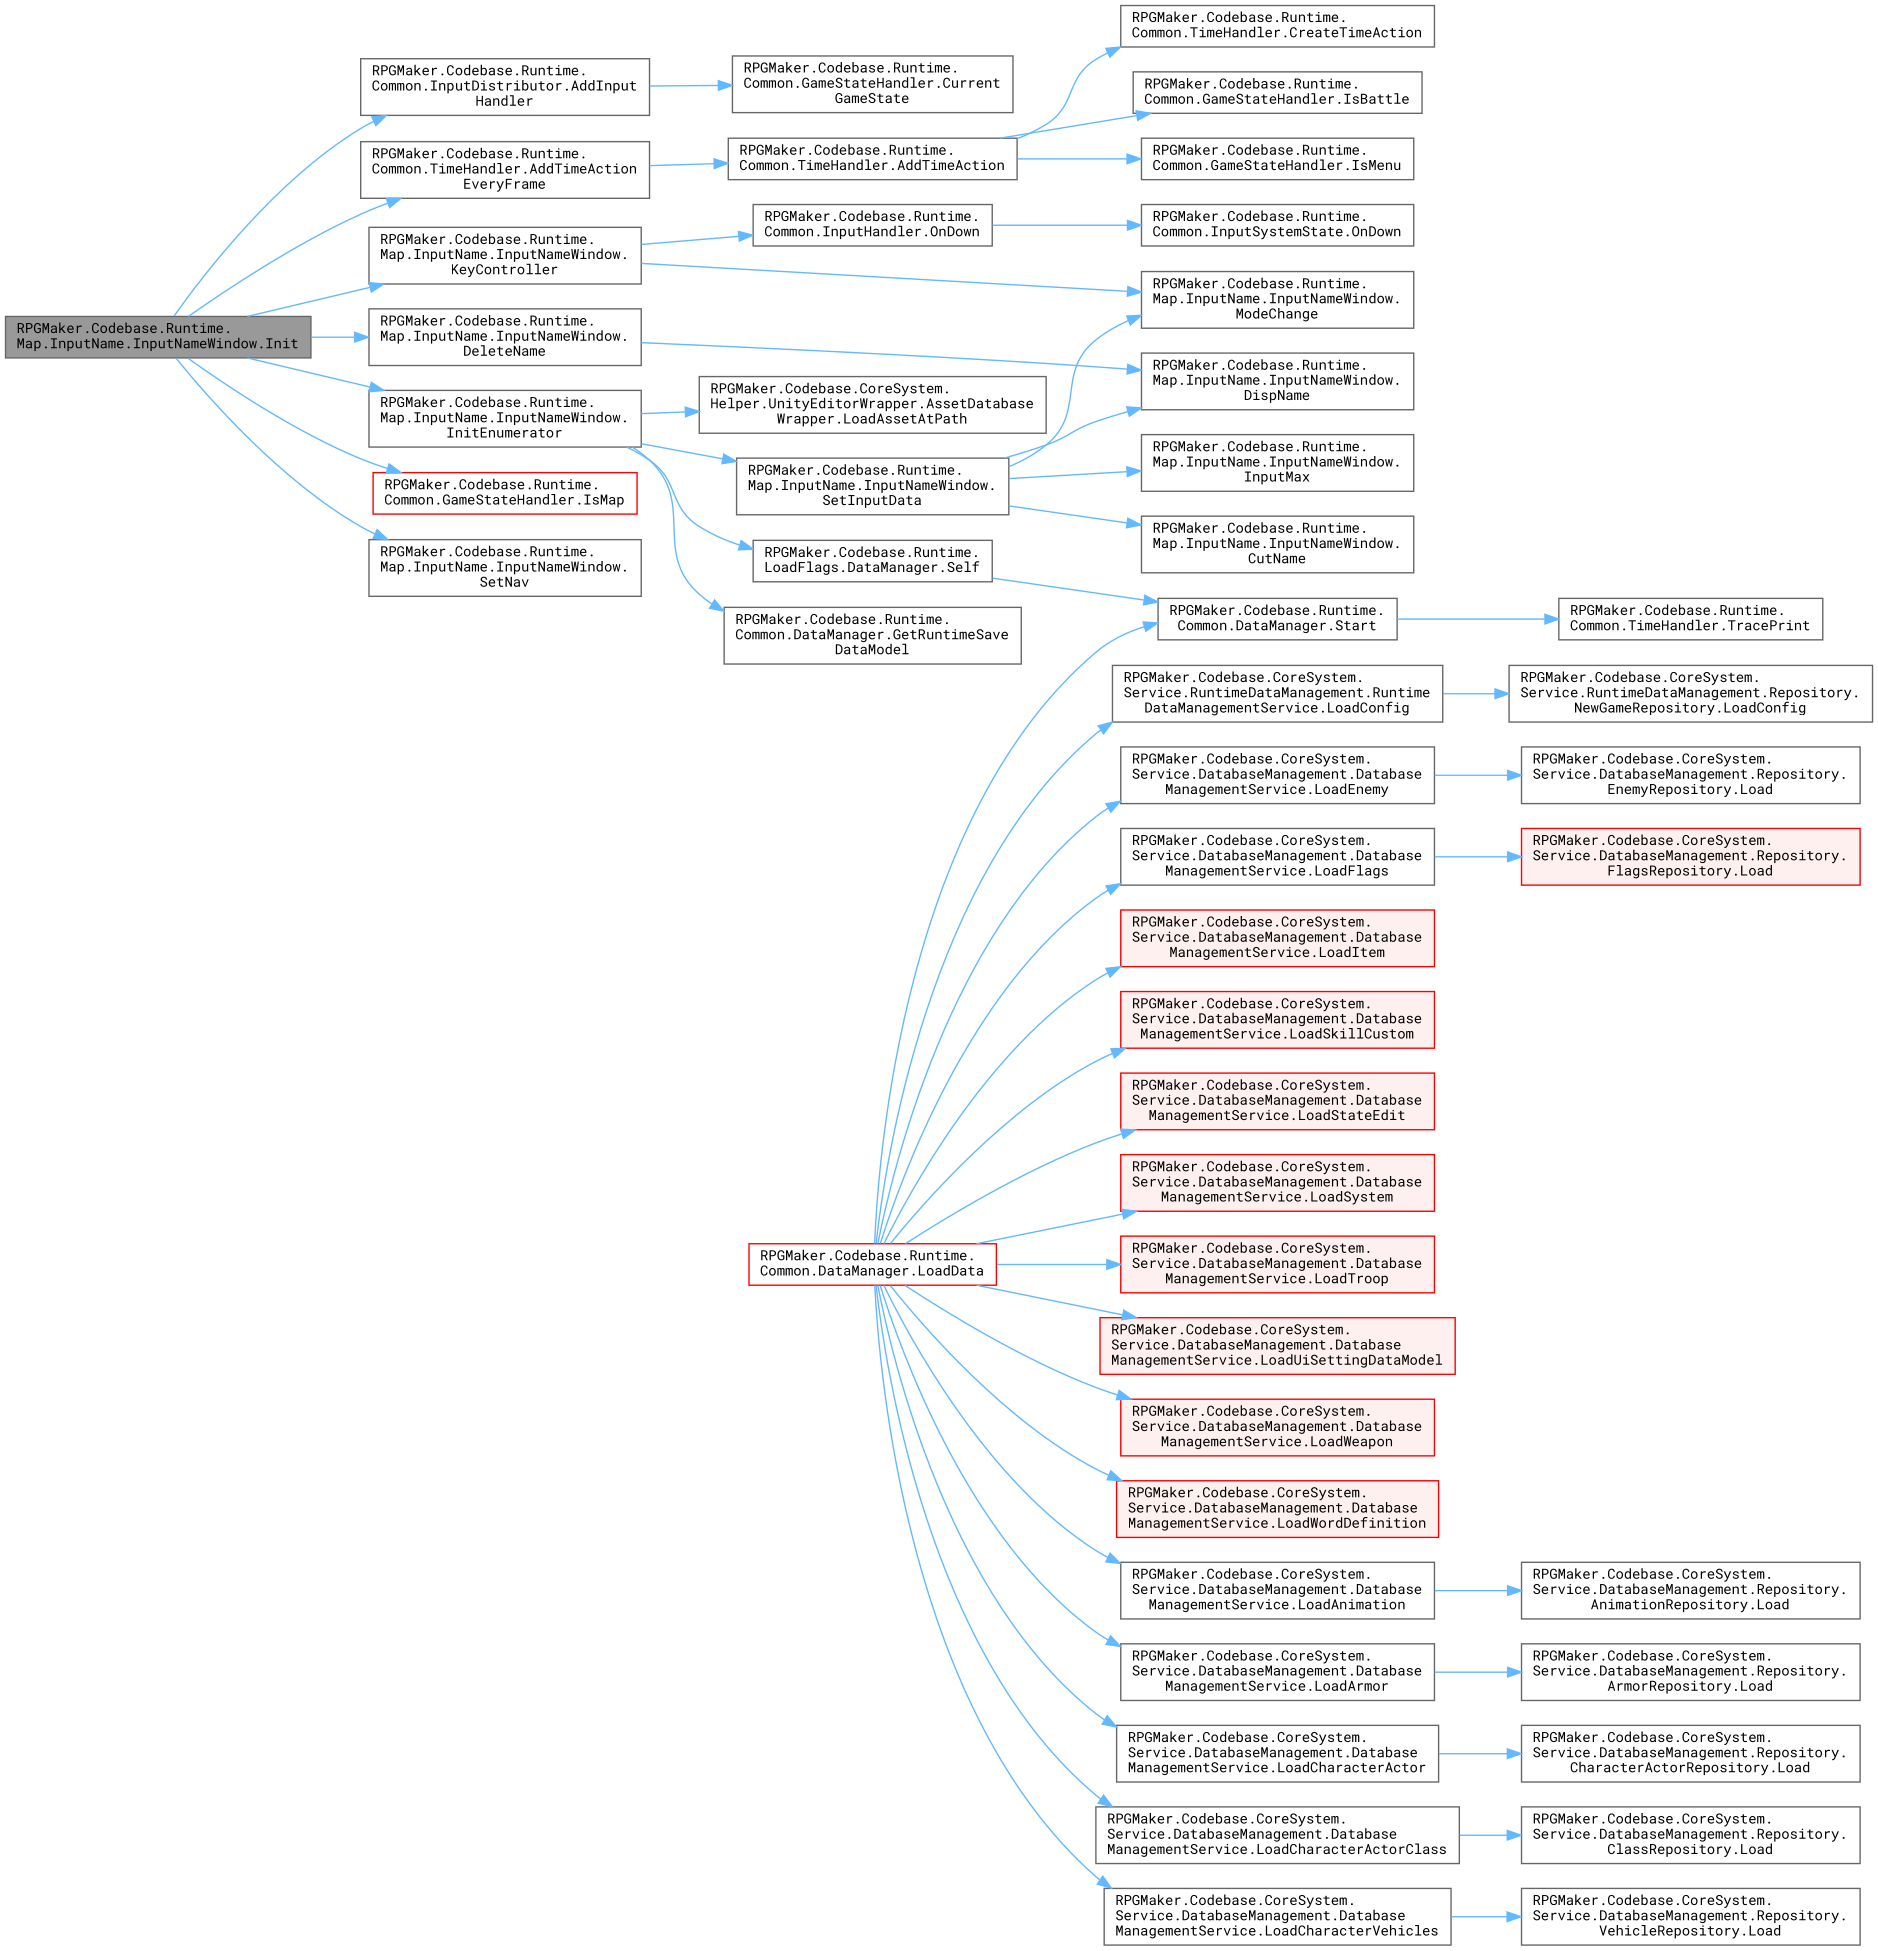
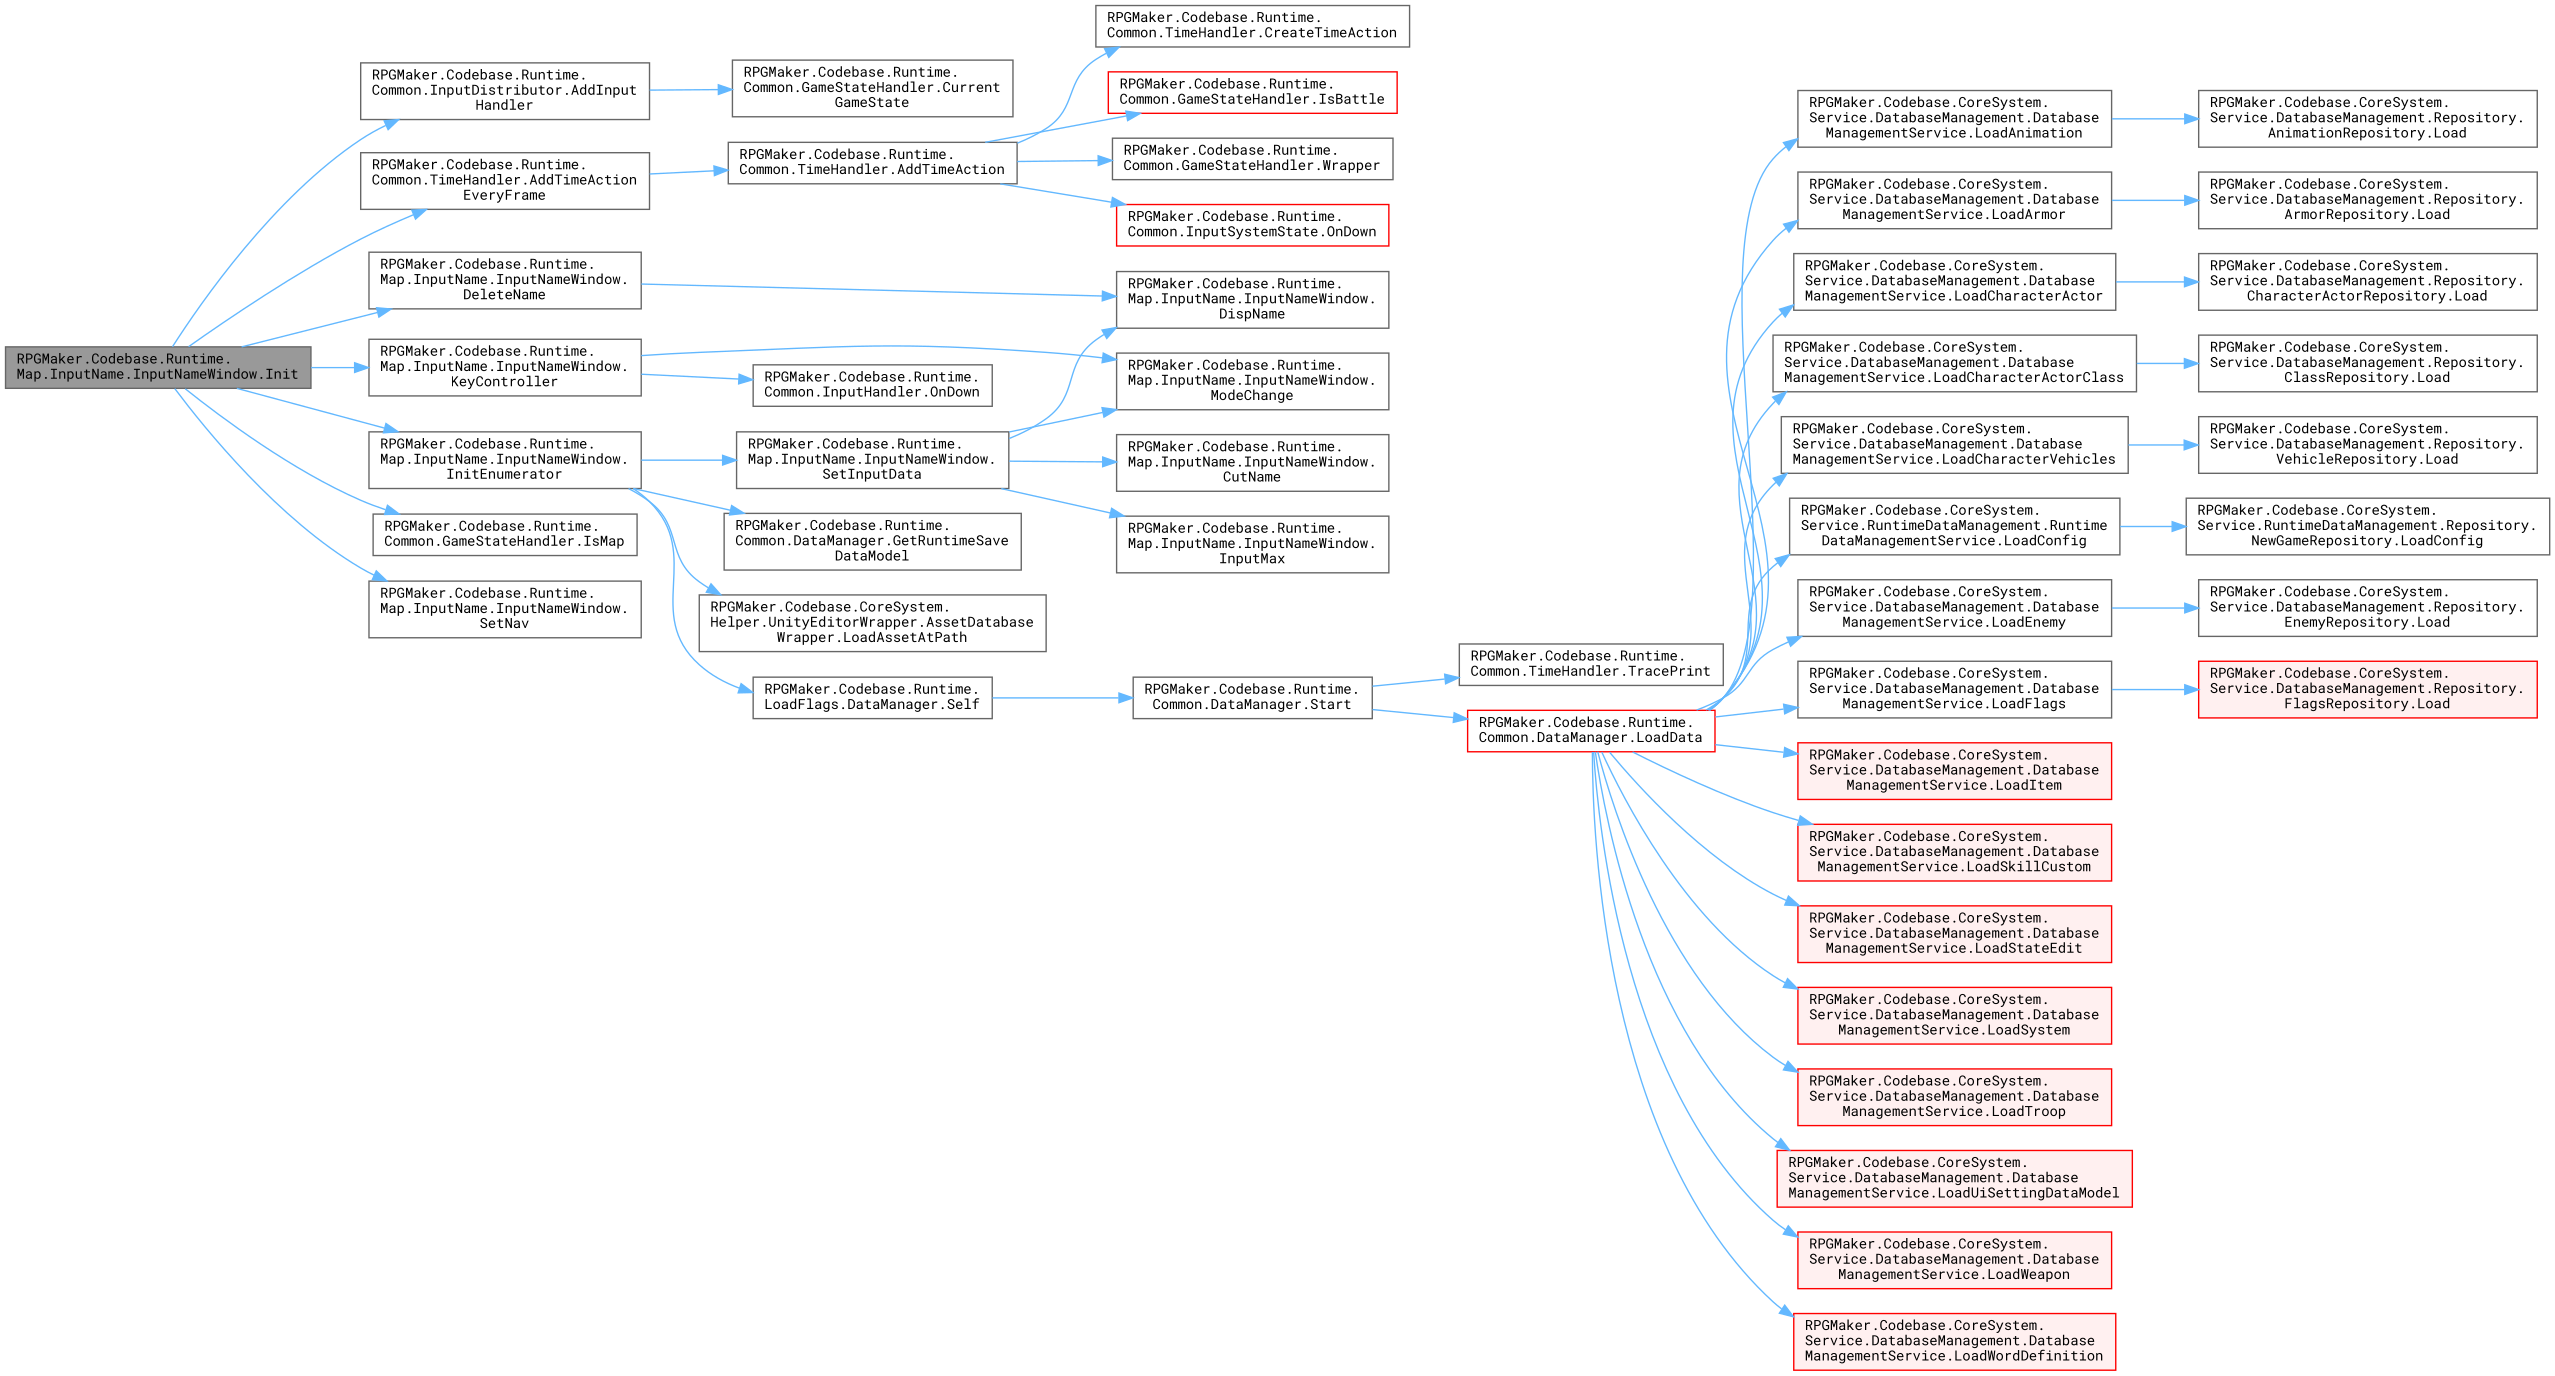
node "RPGMaker.Codebase.Runtime. Common.GameStateHandler.IsBattle": color grey40 -> red
node "RPGMaker.Codebase.Runtime. Common.GameStateHandler.IsMenu": label "RPGMaker.Codebase.Runtime. Common.GameStateHandler.IsMenu" -> "RPGMaker.Codebase.Runtime. Common.GameStateHandler.Wrapper"
edge "RPGMaker.Codebase.Runtime. Common.InputHandler.OnDown" -> "RPGMaker.Codebase.Runtime. Common.InputSystemState.OnDown": now "RPGMaker.Codebase.Runtime. Common.TimeHandler.AddTimeAction" -> "RPGMaker.Codebase.Runtime. Common.InputSystemState.OnDown"
node "RPGMaker.Codebase.Runtime. Common.InputSystemState.OnDown": color grey40 -> red
node "RPGMaker.Codebase.Runtime. Common.GameStateHandler.IsMap": color red -> grey40
edge "RPGMaker.Codebase.Runtime. Common.DataManager.LoadData" -> "RPGMaker.Codebase.Runtime. Common.DataManager.Start": reversed
